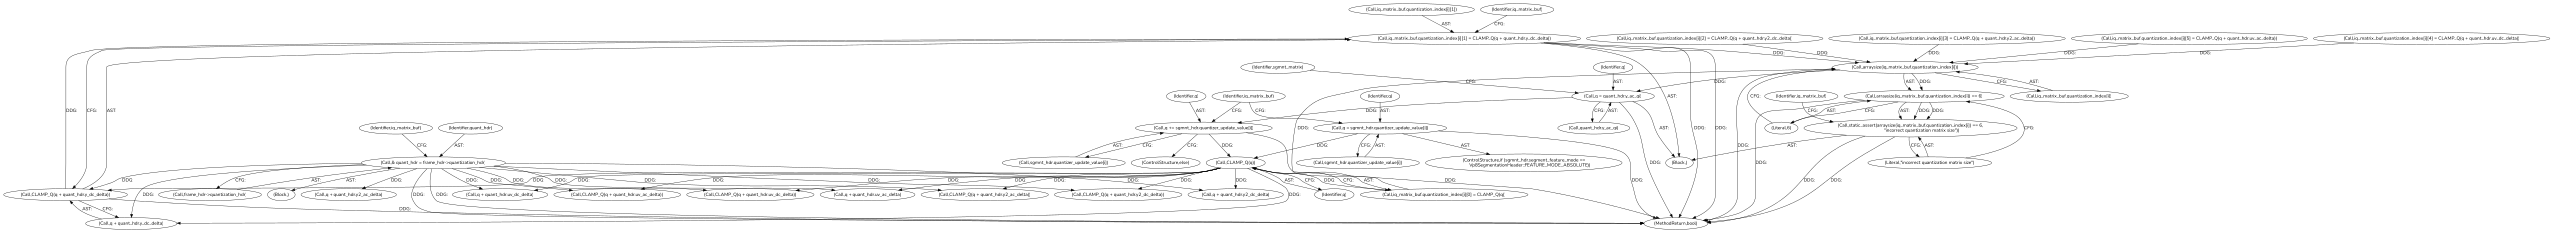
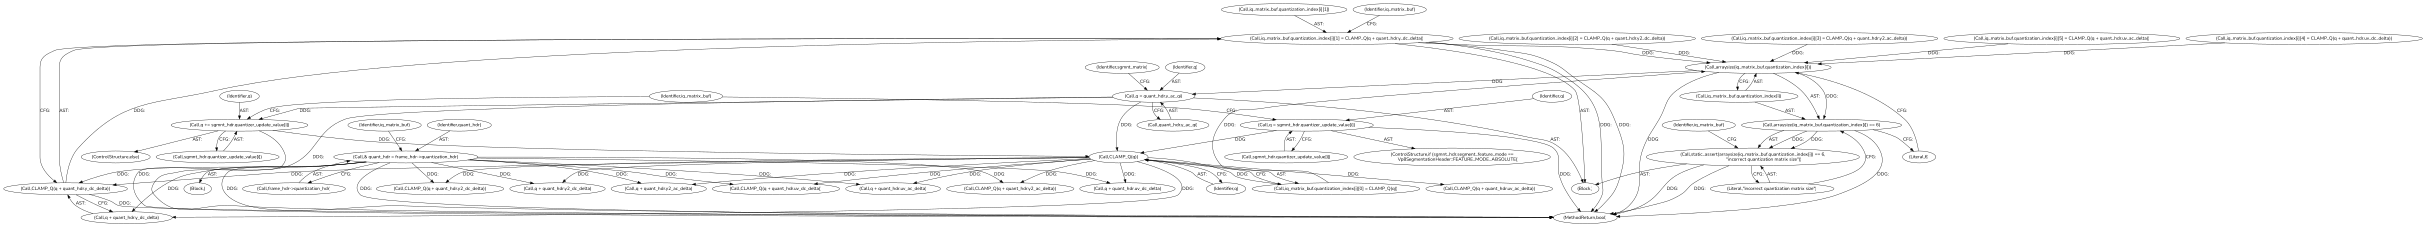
edge "(Literal,6)" -> "(Call,arraysize(iq_matrix_buf.quantization_index[i]) == 6)": now "(Call,iq_matrix_buf.quantization_index[i])" -> "(Call,arraysize(iq_matrix_buf.quantization_index[i]) == 6)"
edge "(Call,q = quant_hdr.y_ac_qi)" -> "(Call,CLAMP_Q(q))": added, label "DDG:"
edge "(Call,q += sgmnt_hdr.quantizer_update_value[i])" -> "(ControlStructure,else)": label "CFG: " -> "AST: "
edge "(Call,CLAMP_Q(q))" -> "(Call,q + quant_hdr.y2_ac_delta)": added, label "DDG:"
edge "(Call,& quant_hdr = frame_hdr->quantization_hdr)" -> "(Call,CLAMP_Q(q + quant_hdr.uv_ac_delta))": removed, label "DDG:"
